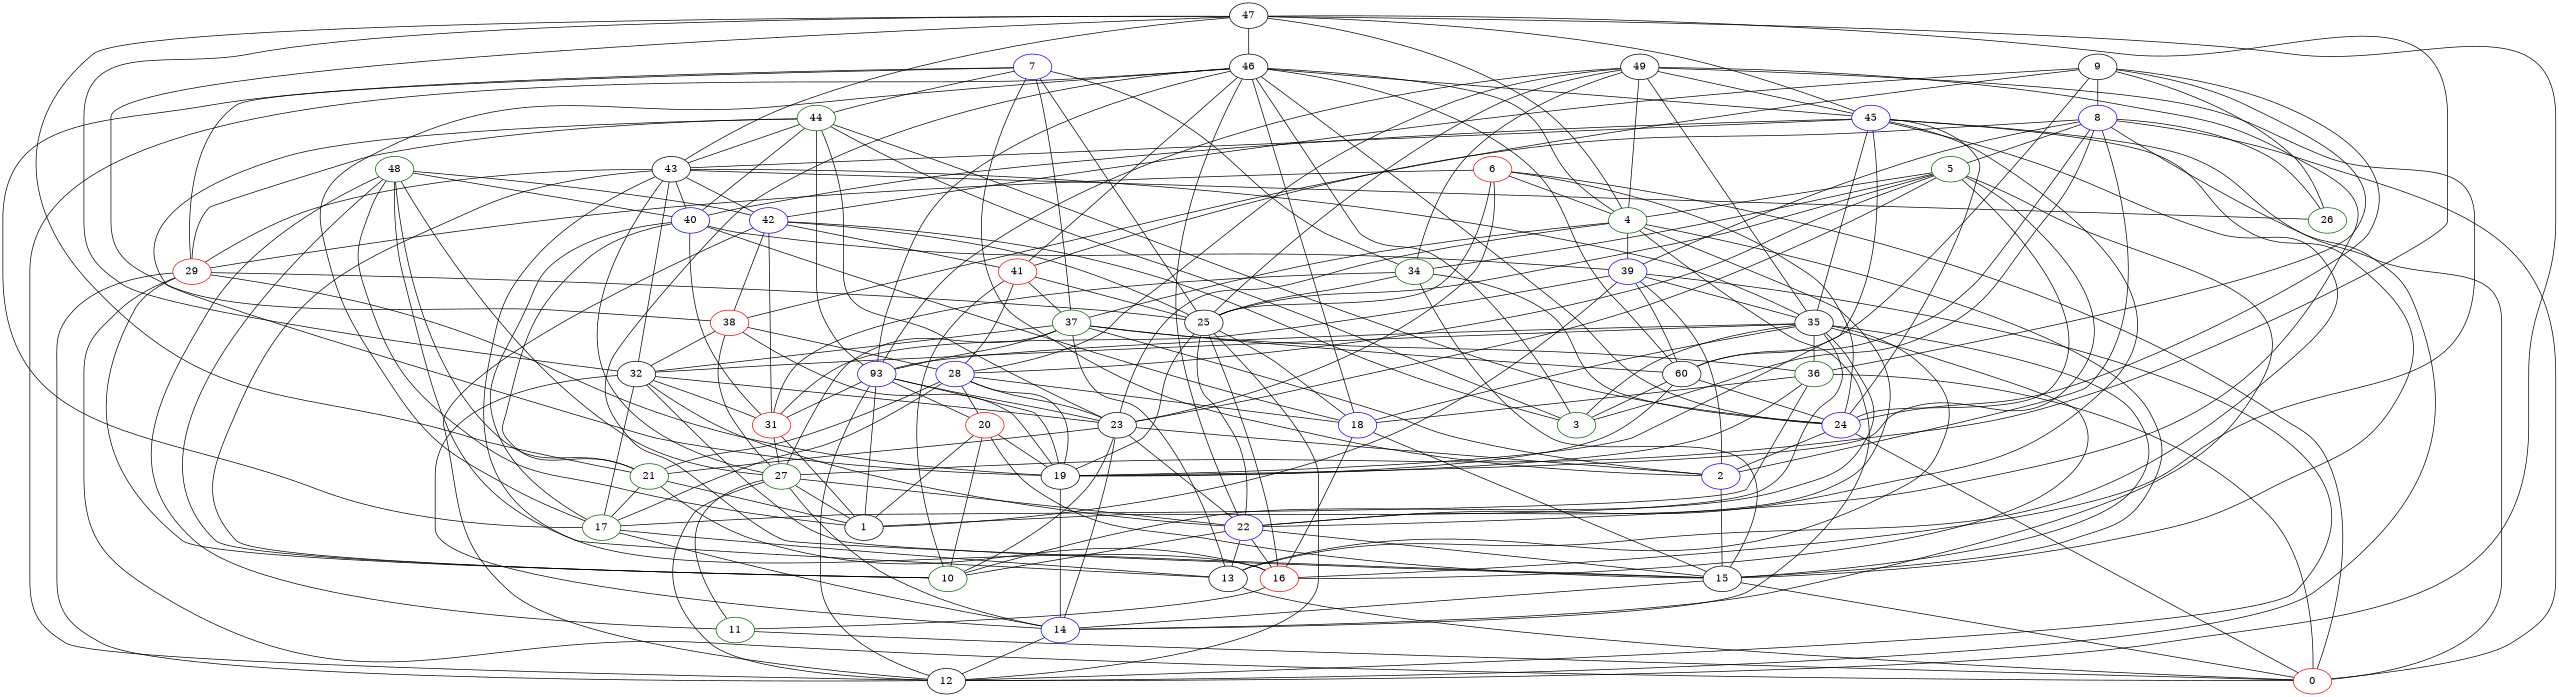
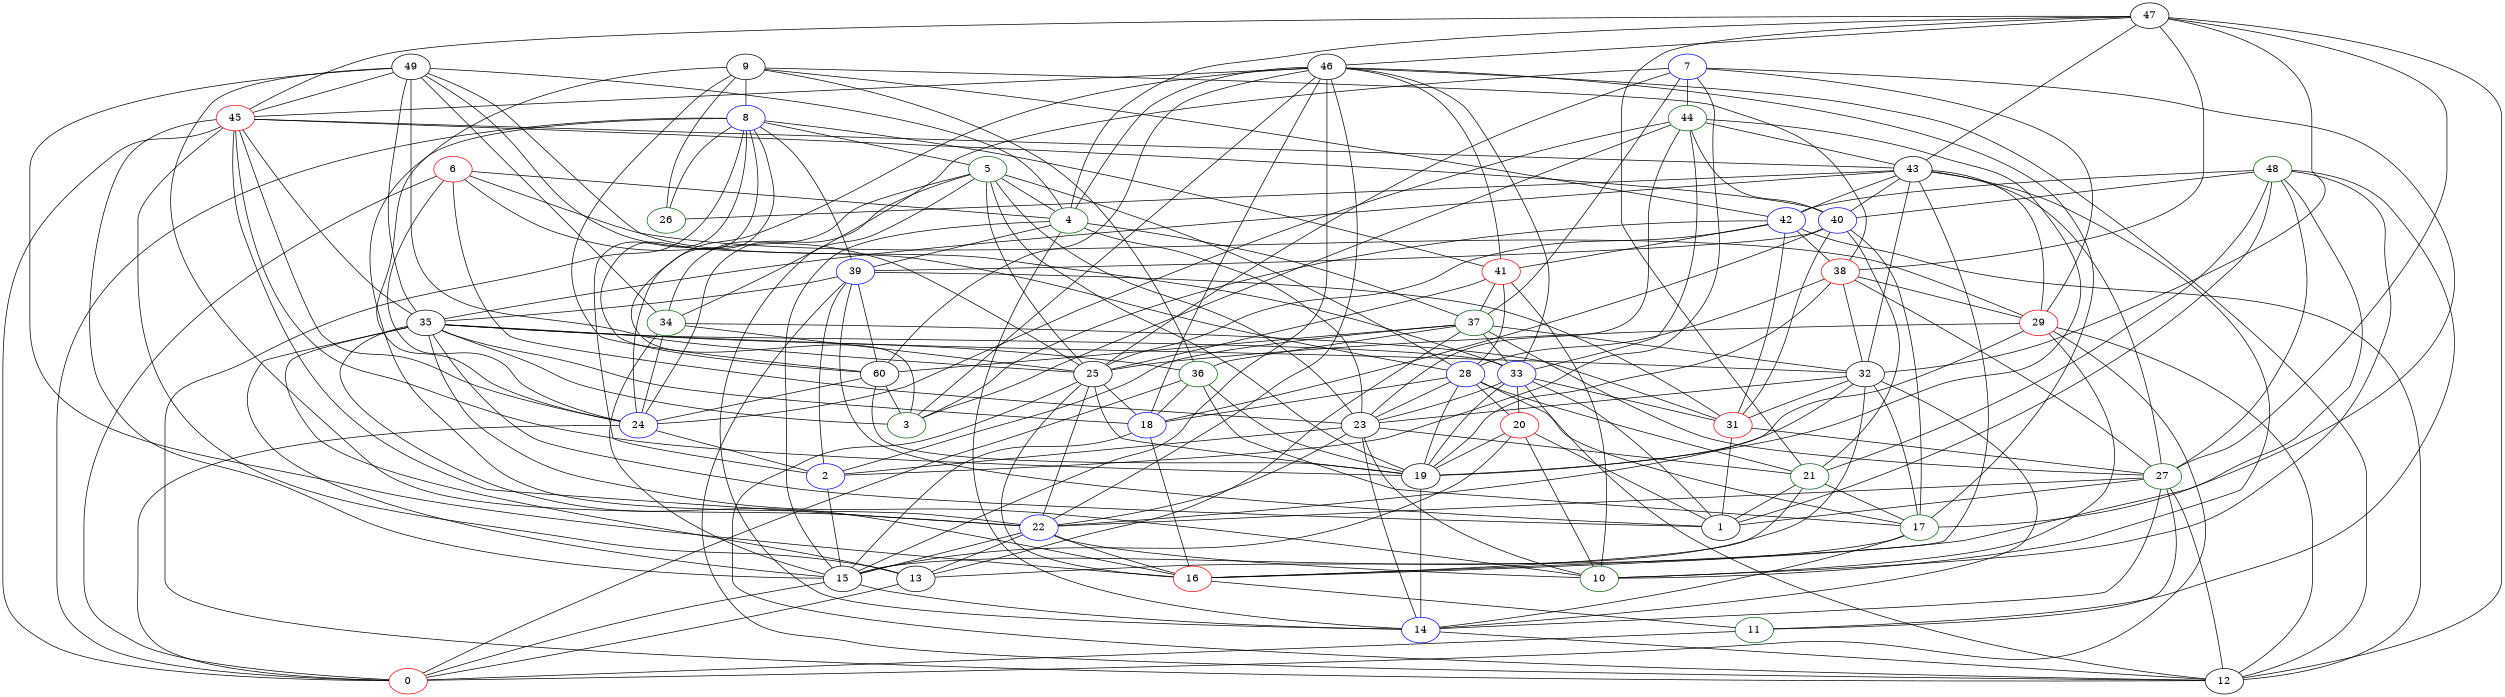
node "45": color blue -> red
edge "44" -- "29": now "38" -- "29"
node "93": label "93" -> "33"
edge "4" -- "22": now "8" -- "22"
edge "43" -- "13": now "43" -- "16"
